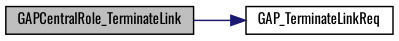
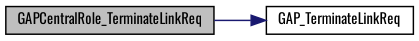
node "GAPCentralRole_TerminateLink": label "GAPCentralRole_TerminateLink" -> "GAPCentralRole_TerminateLinkReq"
